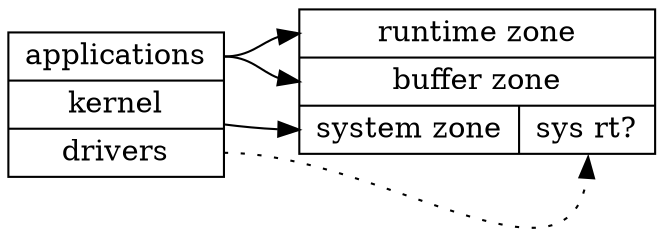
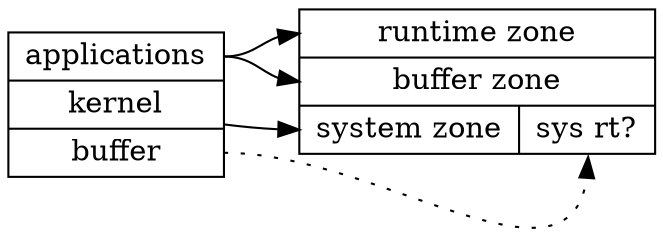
node "applications": text "drivers" -> "buffer"
